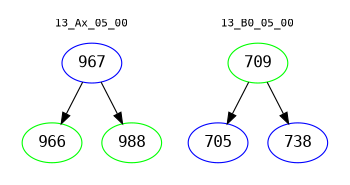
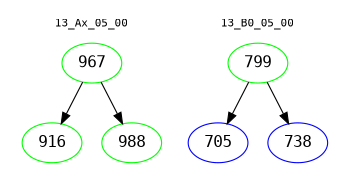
node "967": color blue -> green
node "709": label "709" -> "799"
node "966": label "966" -> "916"
